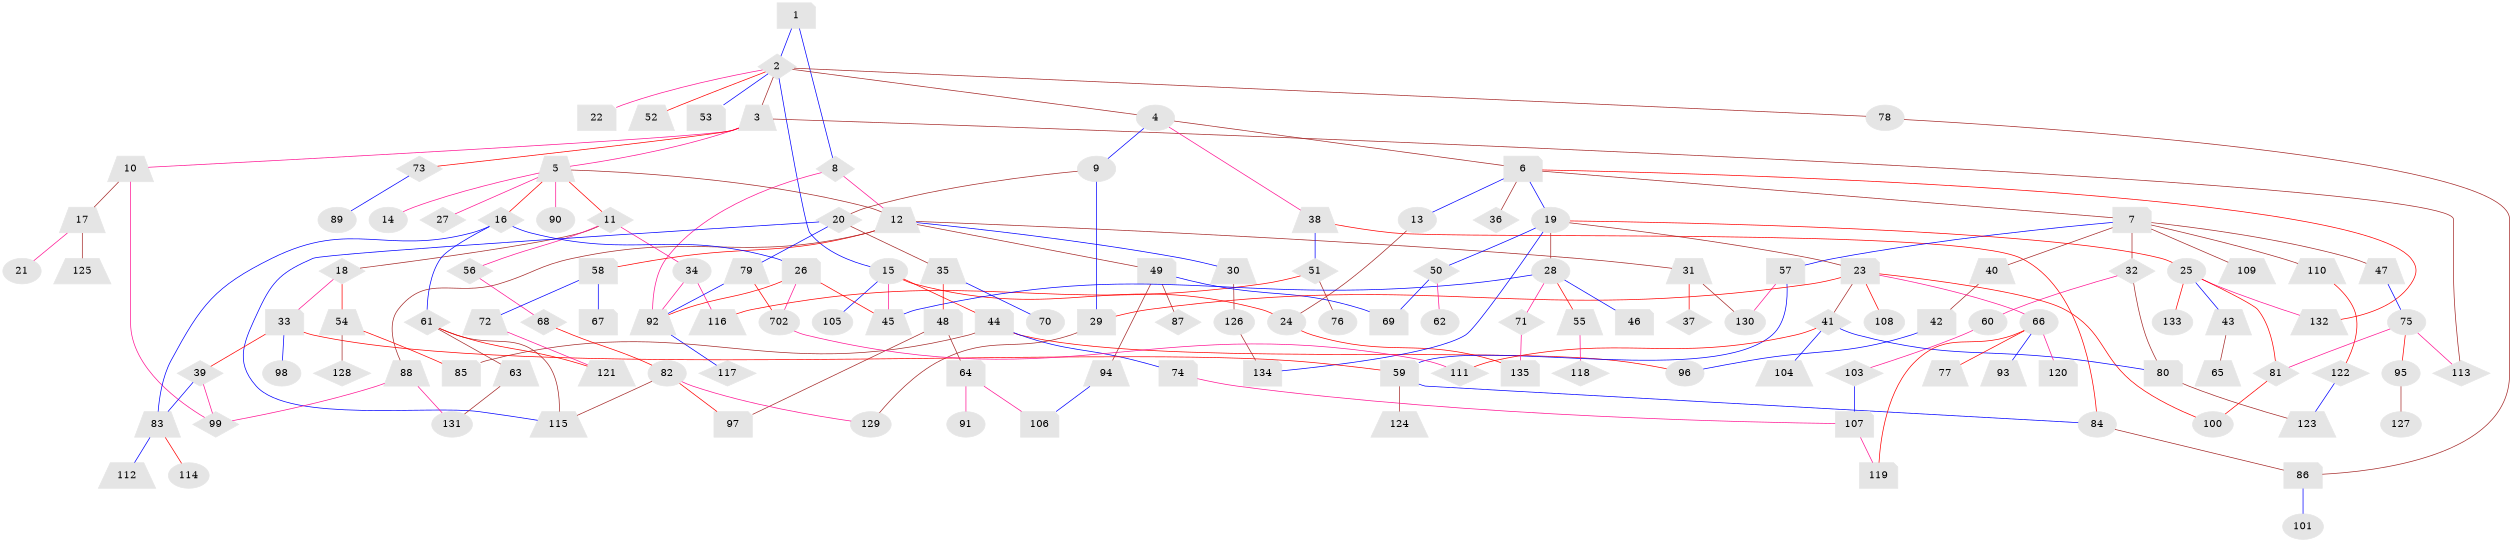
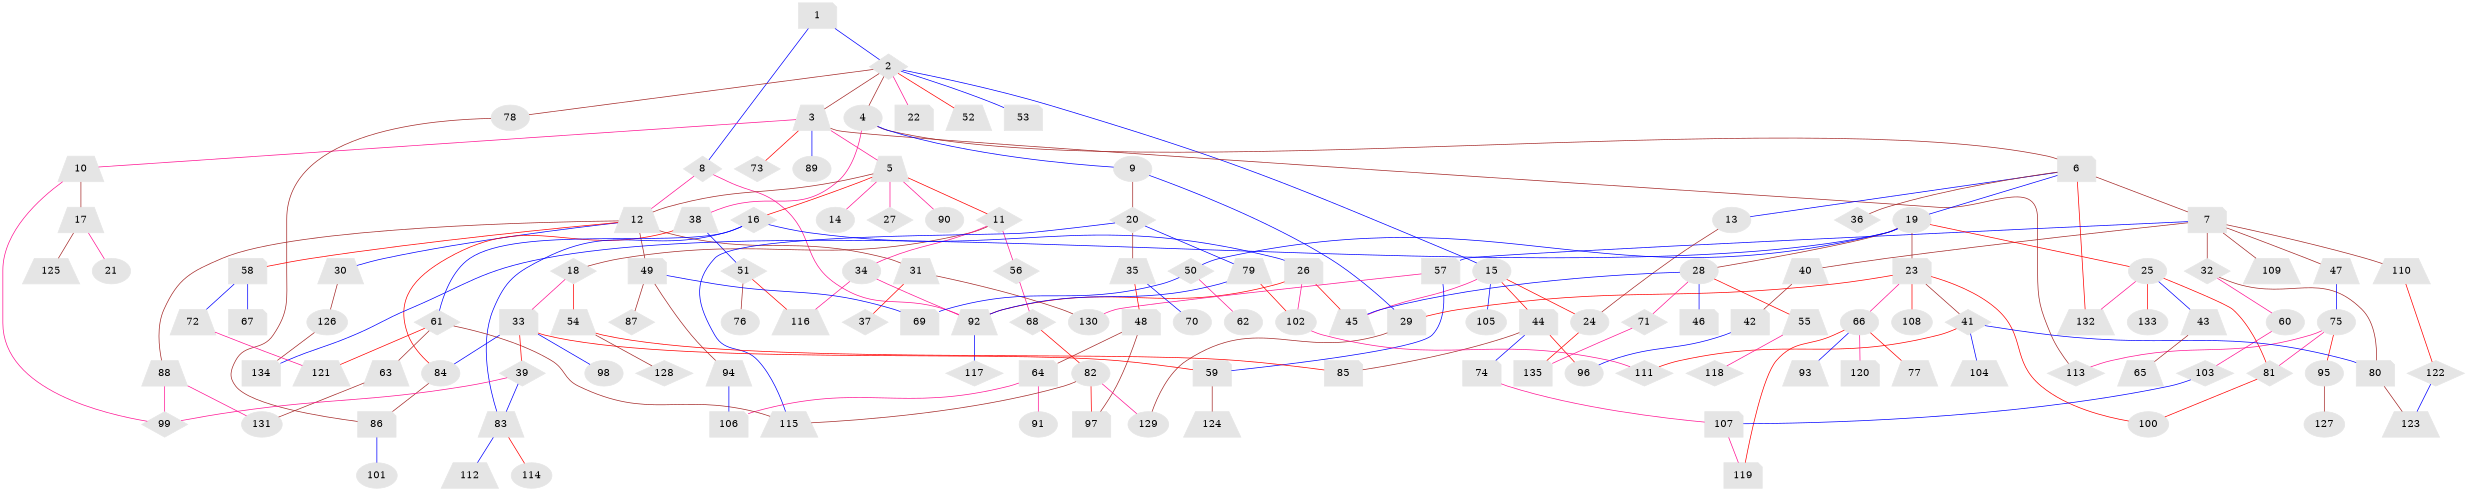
edge "73" -- "89": now "3" -- "89"
node "702": label "702" -> "102"
edge "59" -- "84": now "33" -- "84"
